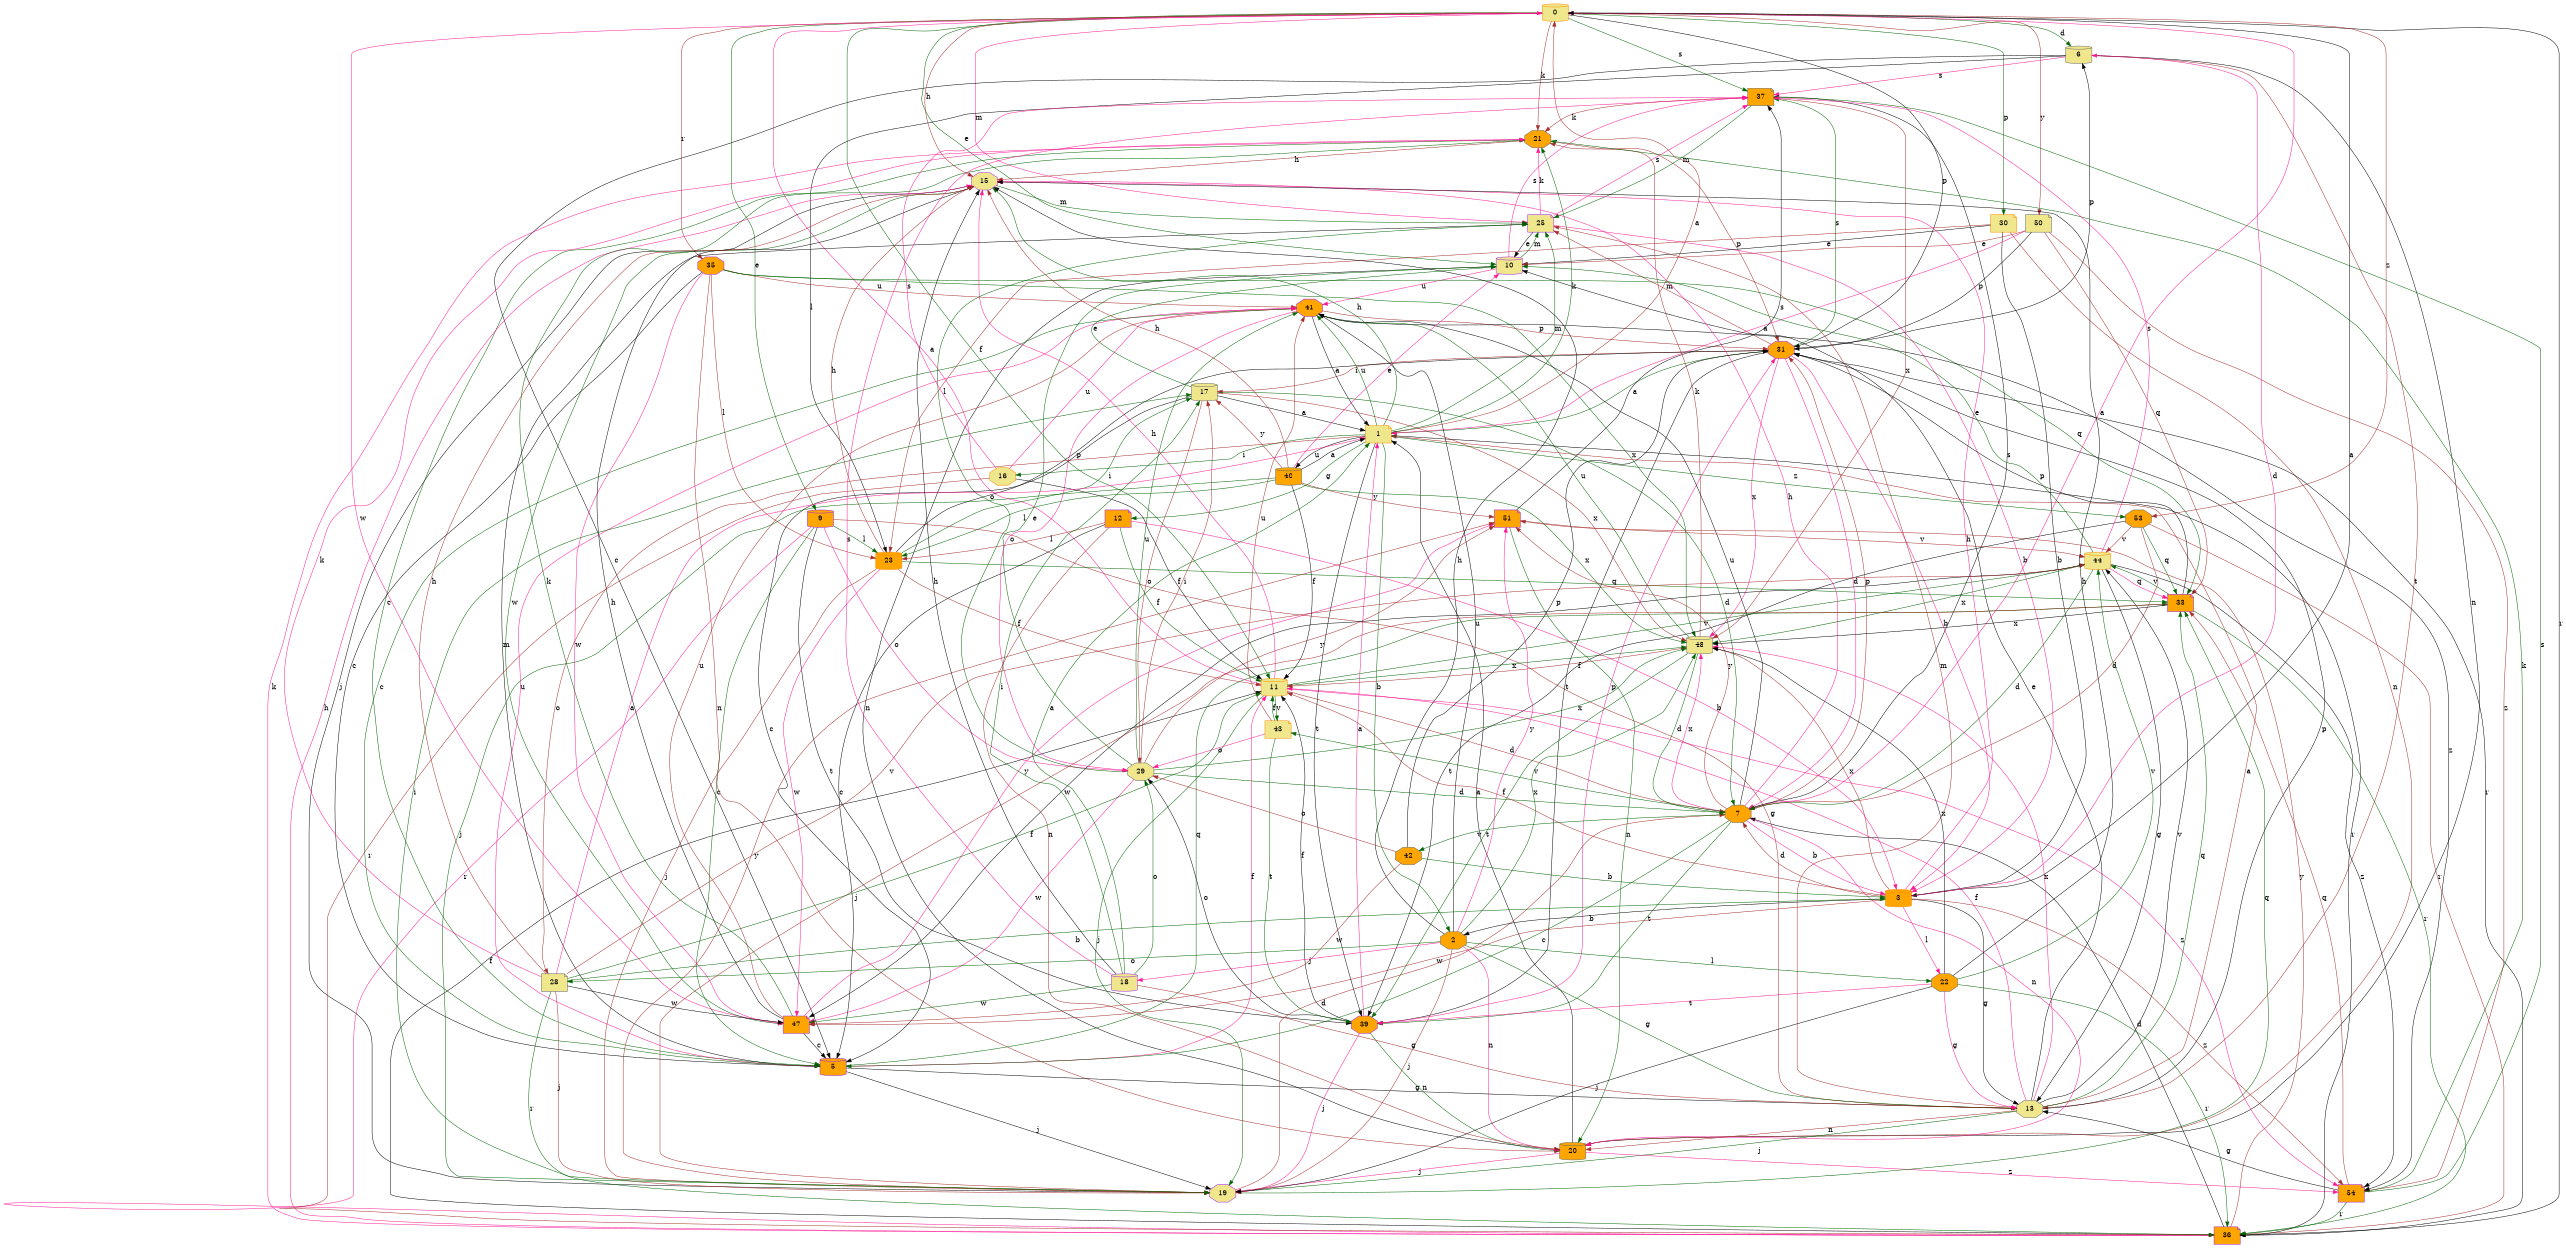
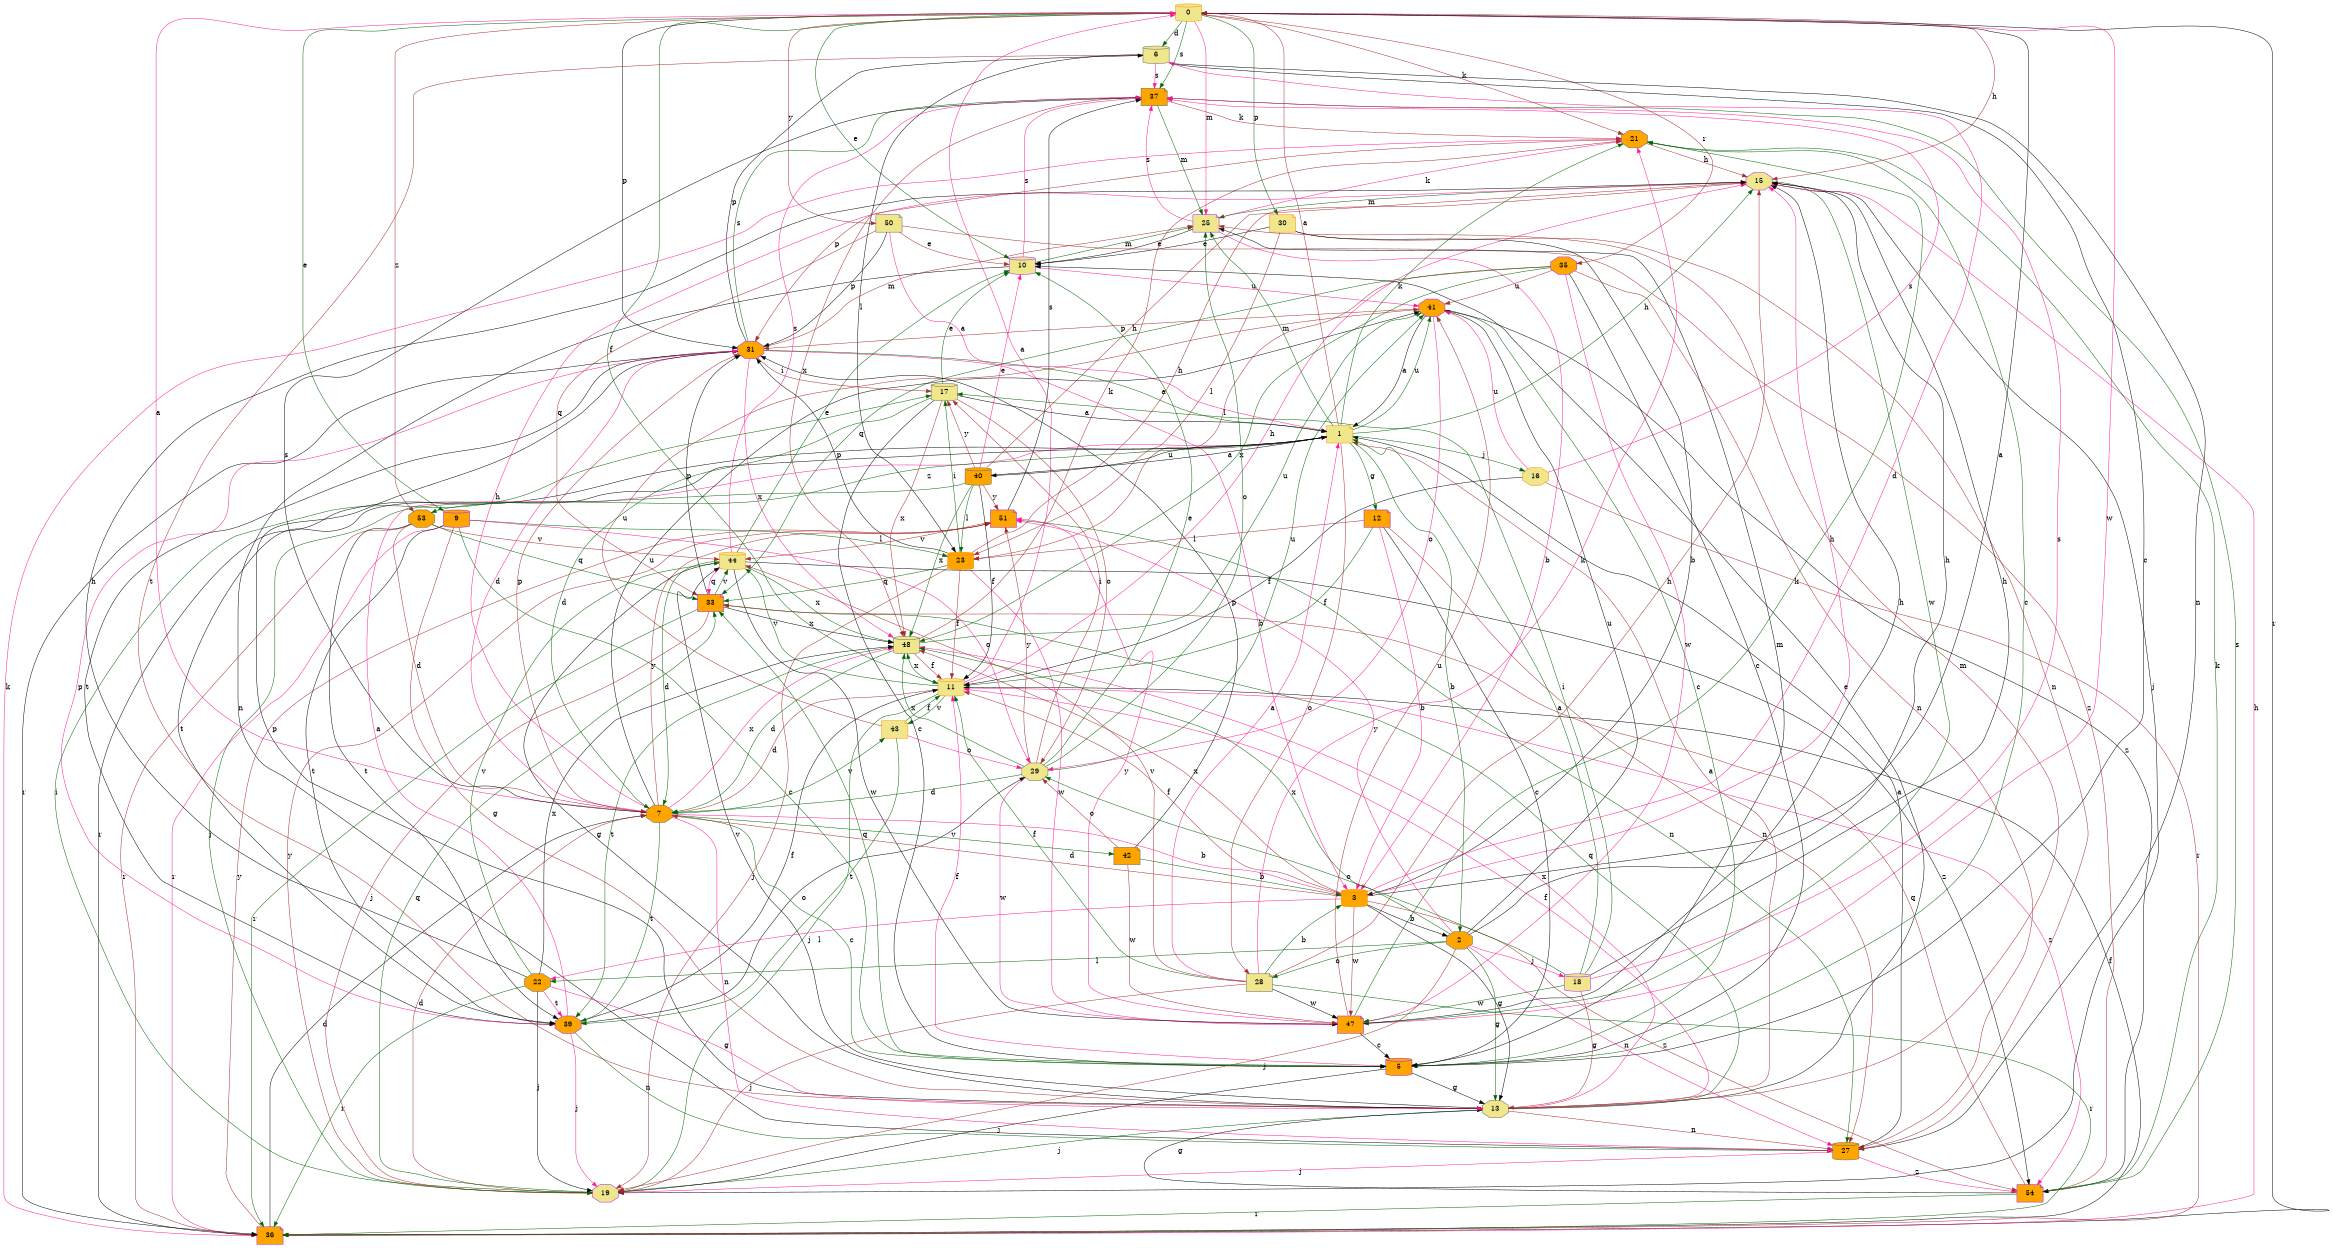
edge "1" -> "16": label "i" -> "j"
edge "5" -> "41": removed, label "u"
node "42": shape octagon -> note
node "20": label "20" -> "27"
